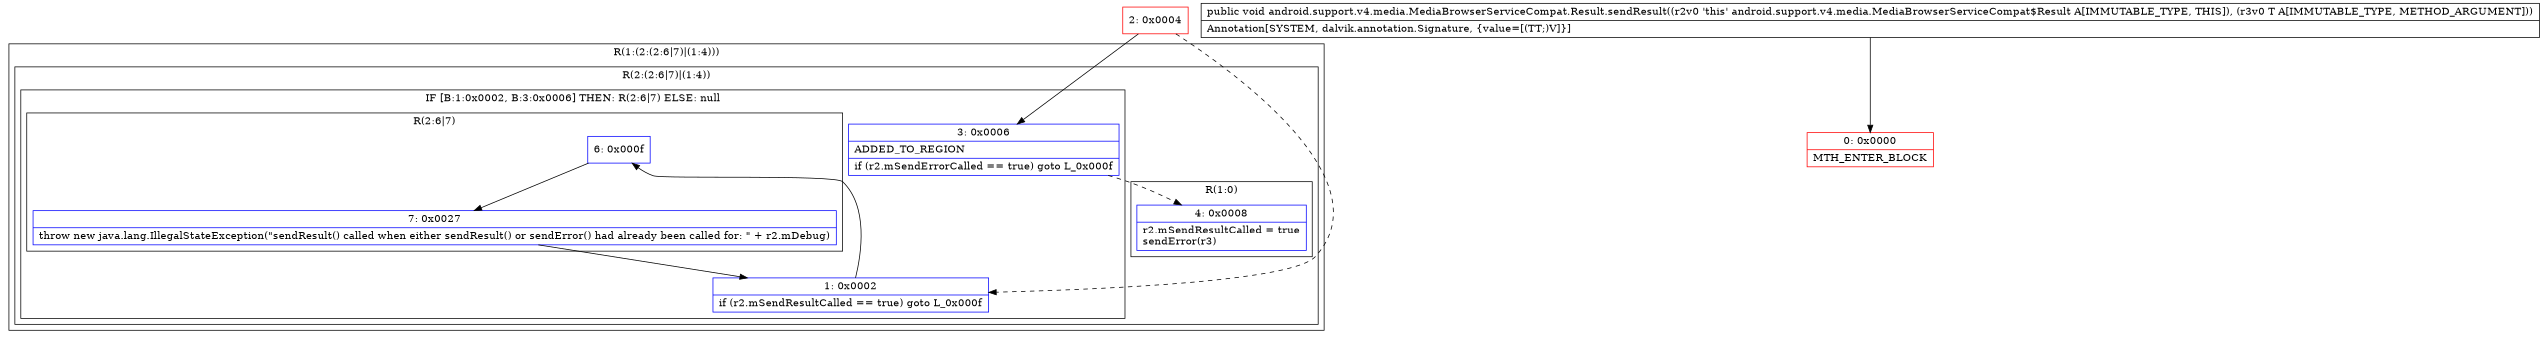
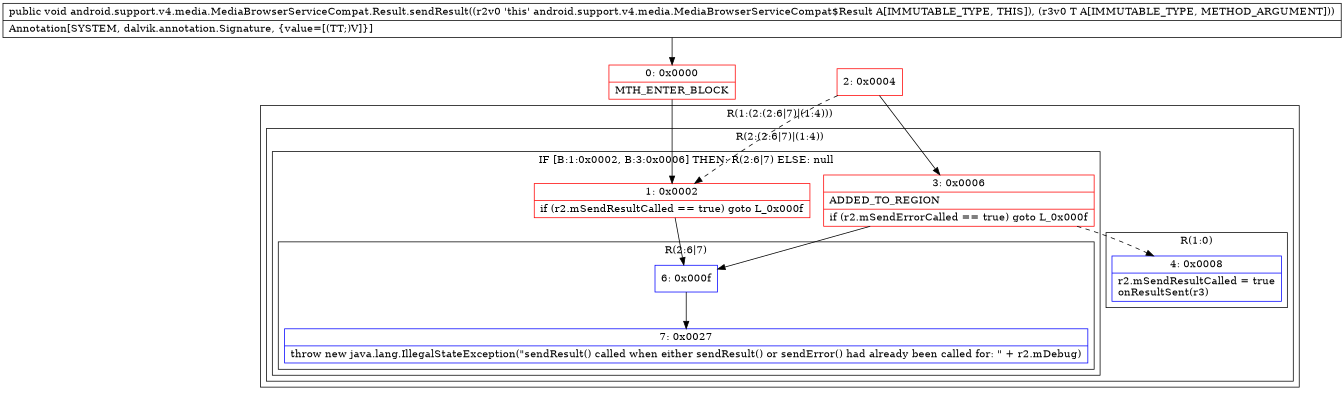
node "3: 0x0006": color blue -> red
node "4: 0x0008": text "sendError(r3)" -> "onResultSent(r3)"
edge "3: 0x0006" -> "6: 0x000f": added
edge "7: 0x0027" -> "1: 0x0002": now "0: 0x0000" -> "1: 0x0002"
node "1: 0x0002": color blue -> red
